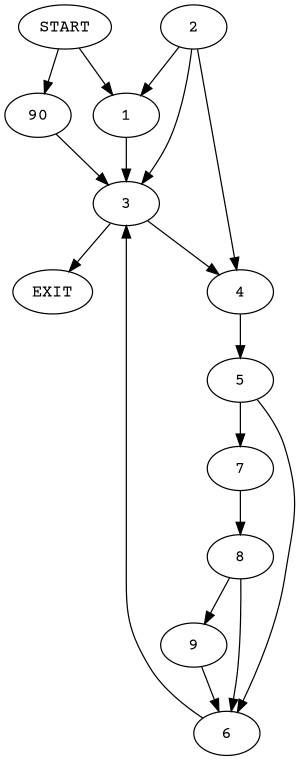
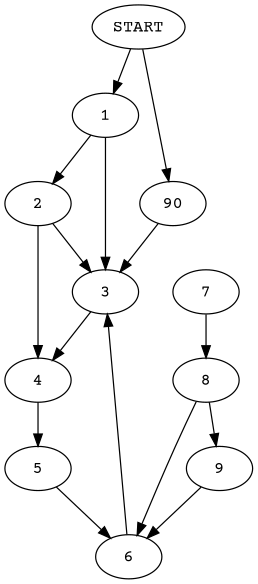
edge "2" -> "1": reversed
node "EXIT": removed
edge "5" -> "7": removed
